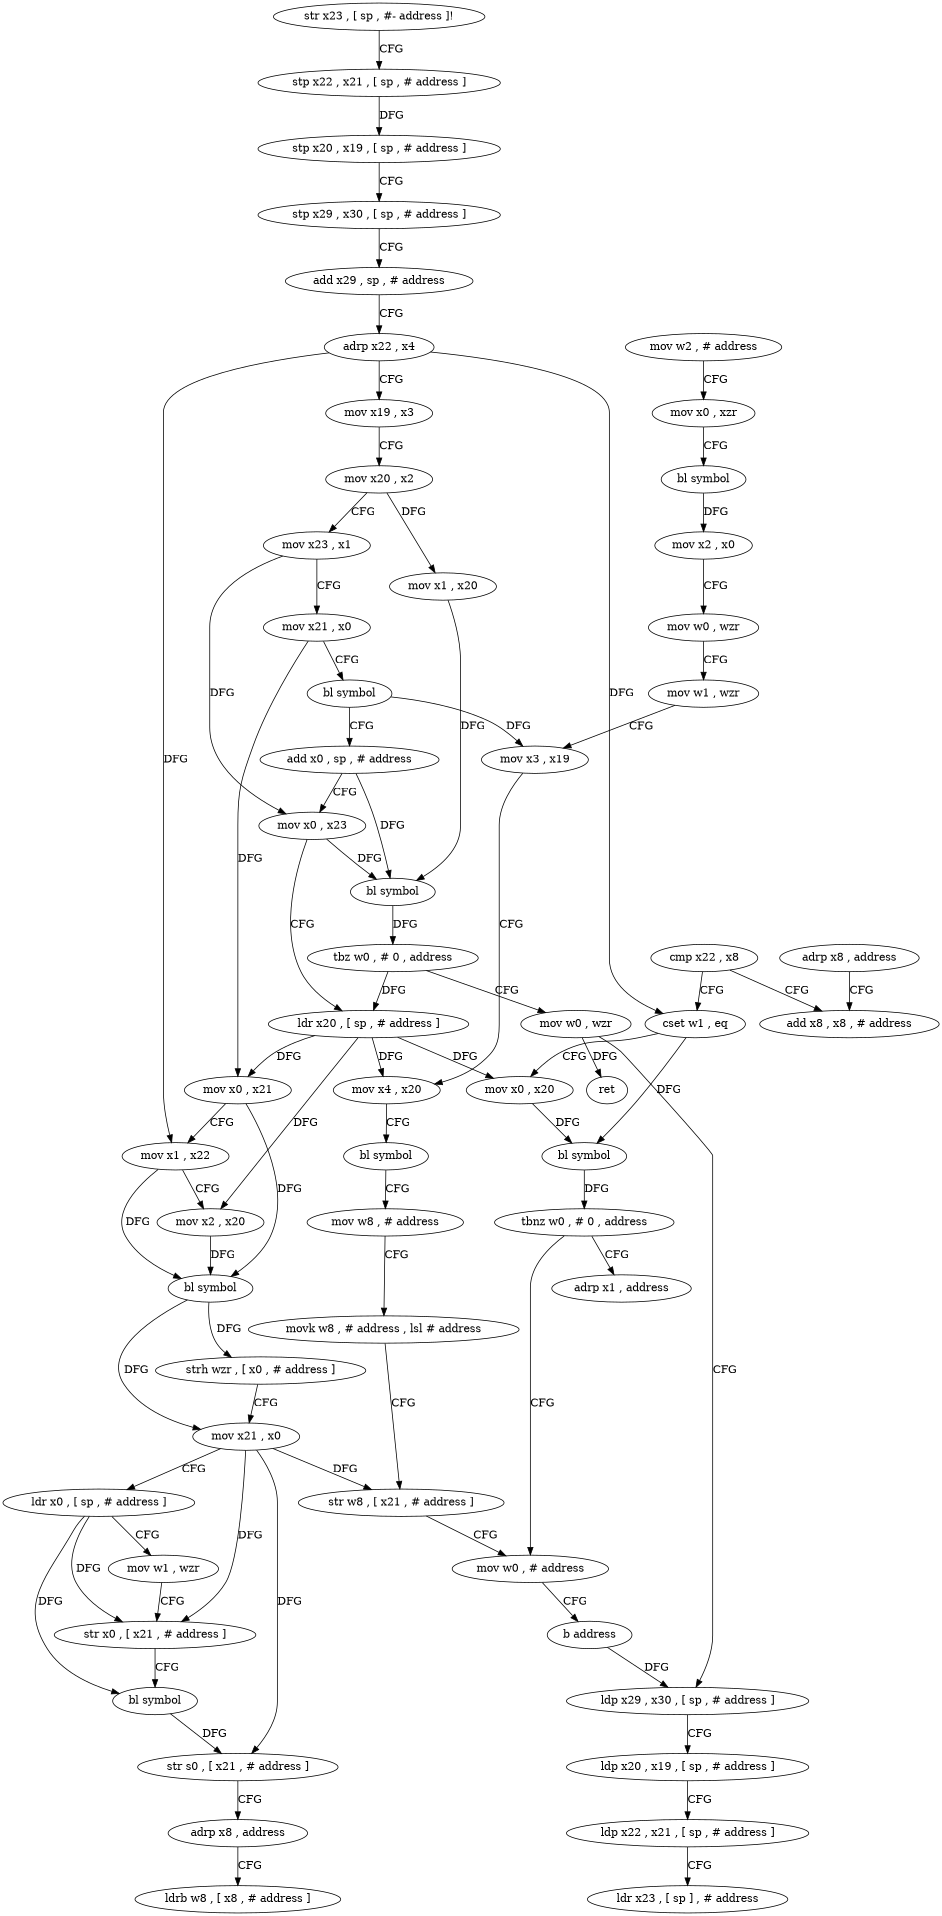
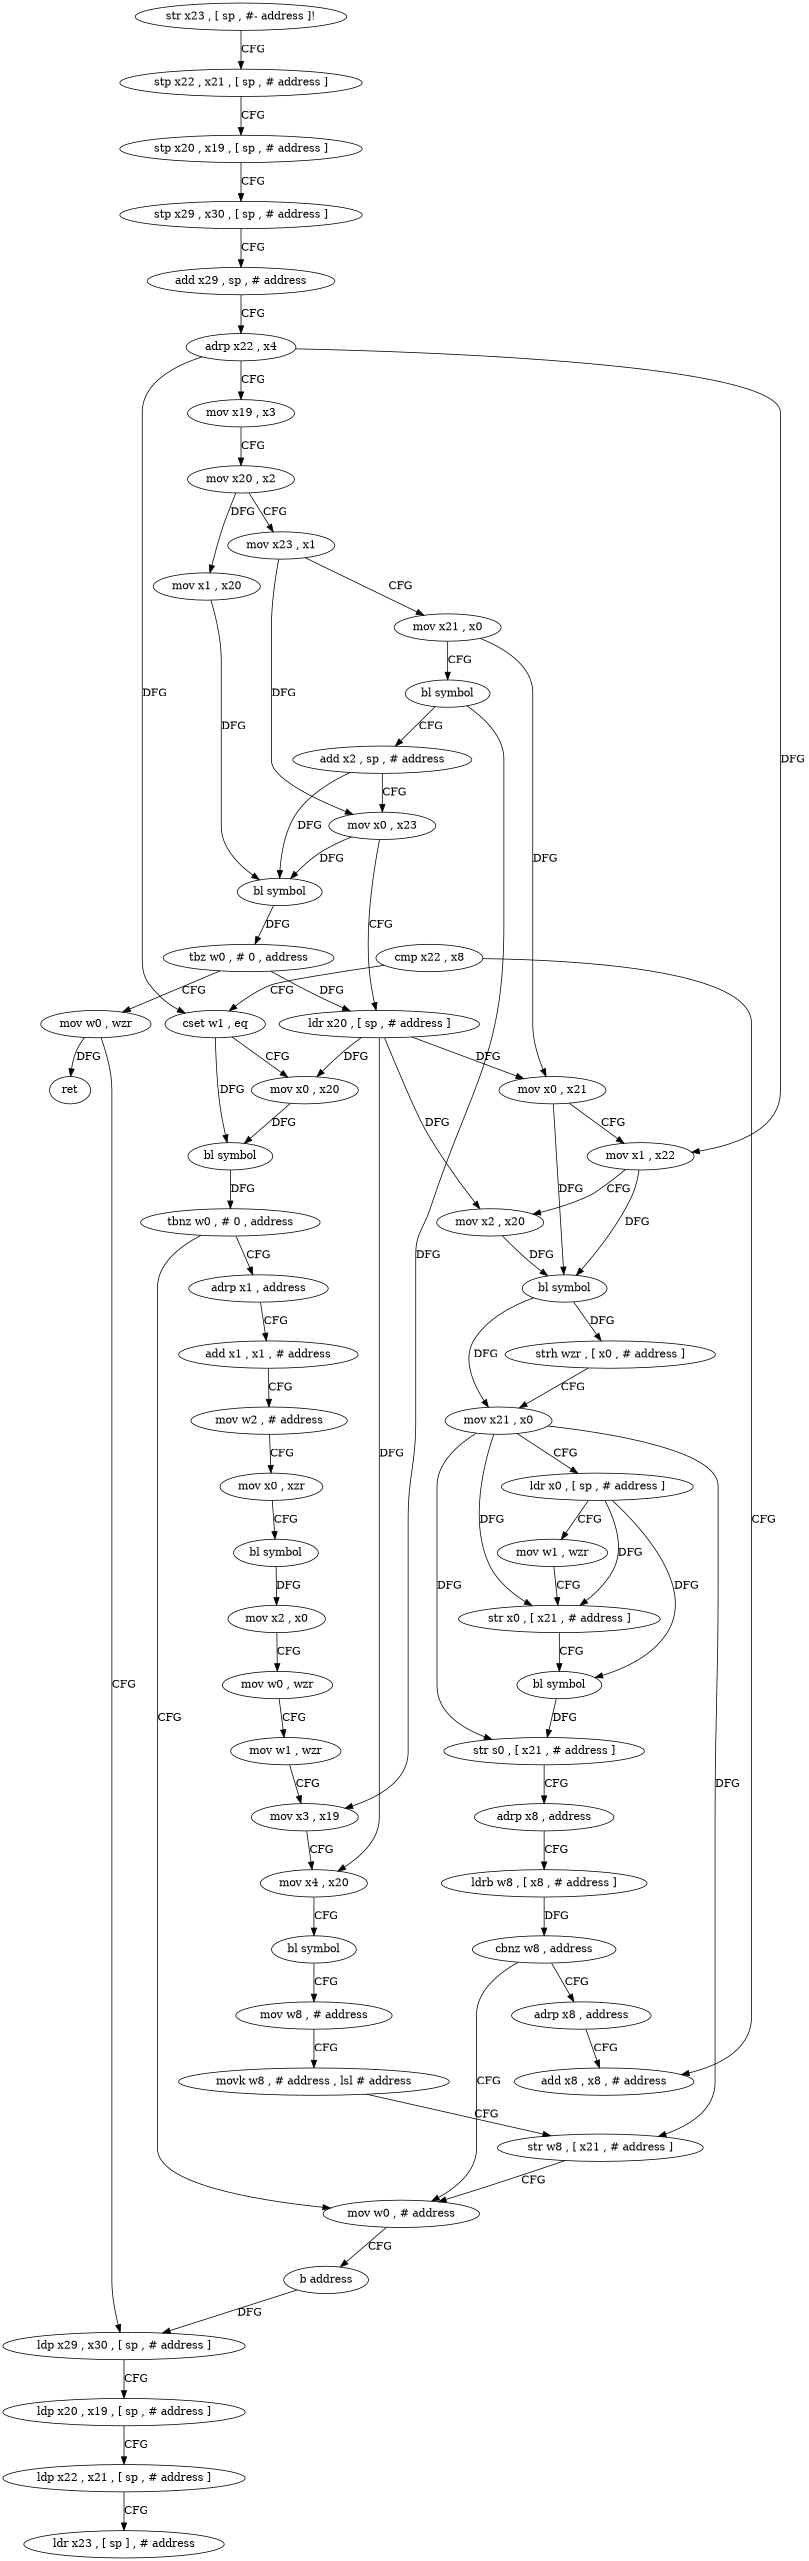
edge "stp x22 , x21 , [ sp , # address ]" -> "stp x20 , x19 , [ sp , # address ]": label "DFG" -> "CFG"
node "add x0 , sp , # address": label "add x0 , sp , # address" -> "add x2 , sp , # address"
node "add x1 , x1 , # address": added
node "cbnz w8 , address": added
